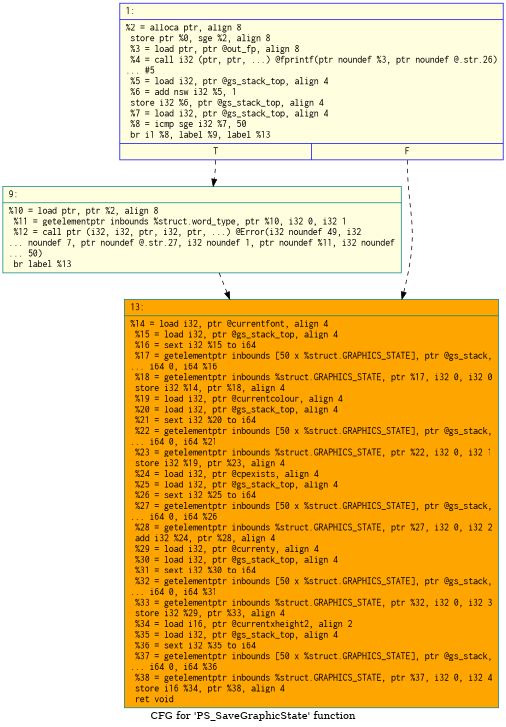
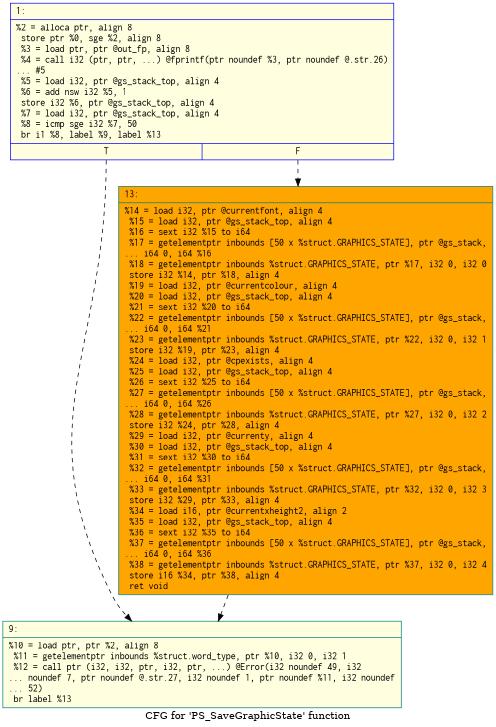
node "9:": text "... 50)" -> "... 52)"
edge "9:" -> "13:": reversed
node "13:": text "add i32 %24, ptr %28, align 4" -> "store i32 %24, ptr %28, align 4"
